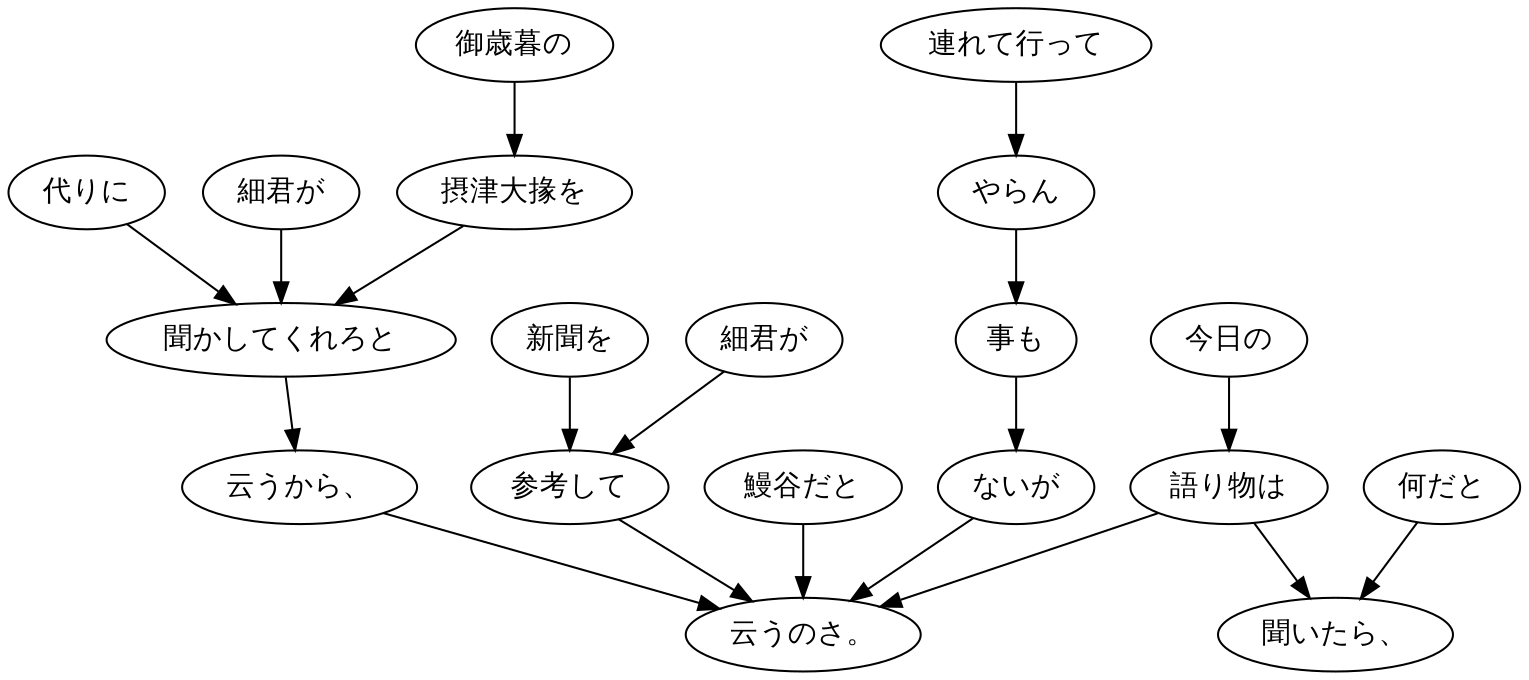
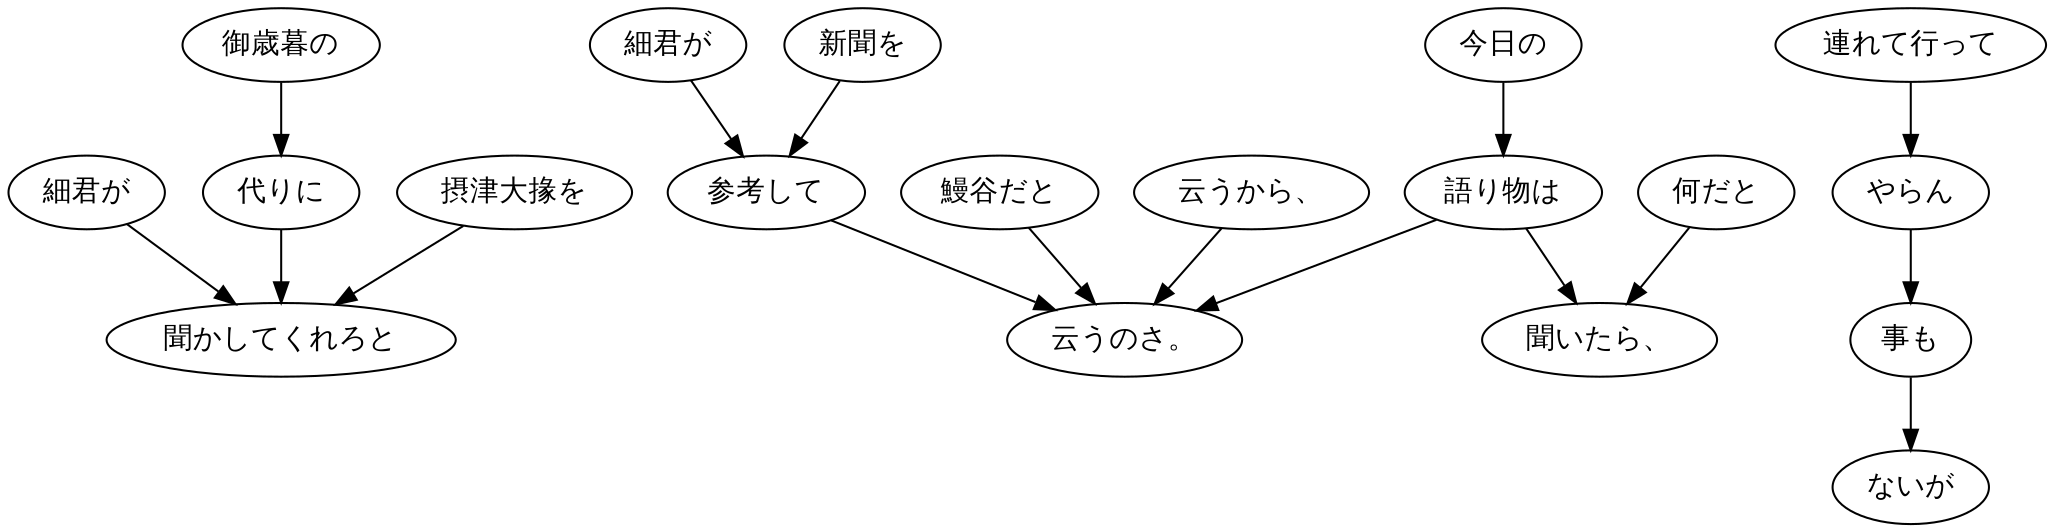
edge "御歳暮の" -> "摂津大掾を": now "御歳暮の" -> "代りに"
edge "聞かしてくれろと" -> "云うから、": removed
edge "ないが" -> "云うのさ。": removed
